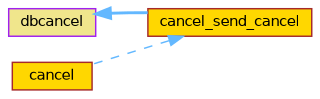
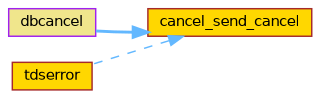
edge "cancel_send_cancel" -> "dbcancel": reversed
node "cancel": label "cancel" -> "tdserror"
